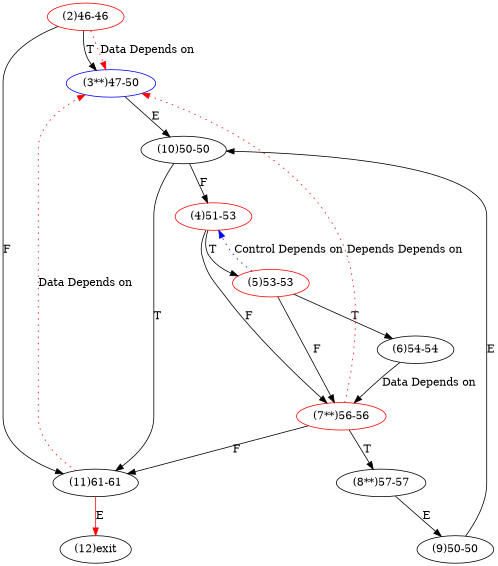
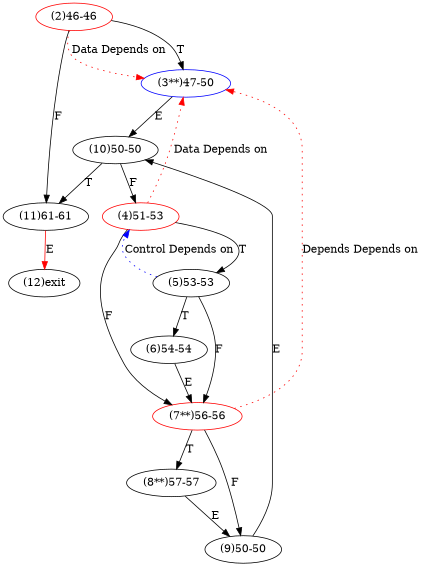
edge "(11)61-61" -> "(3**)47-50": now "(4)51-53" -> "(3**)47-50"
node "(5)53-53": color red -> black
edge "(6)54-54" -> "(7**)56-56": label "Data Depends on" -> "E"
edge "(7**)56-56" -> "(11)61-61": now "(7**)56-56" -> "(9)50-50"
